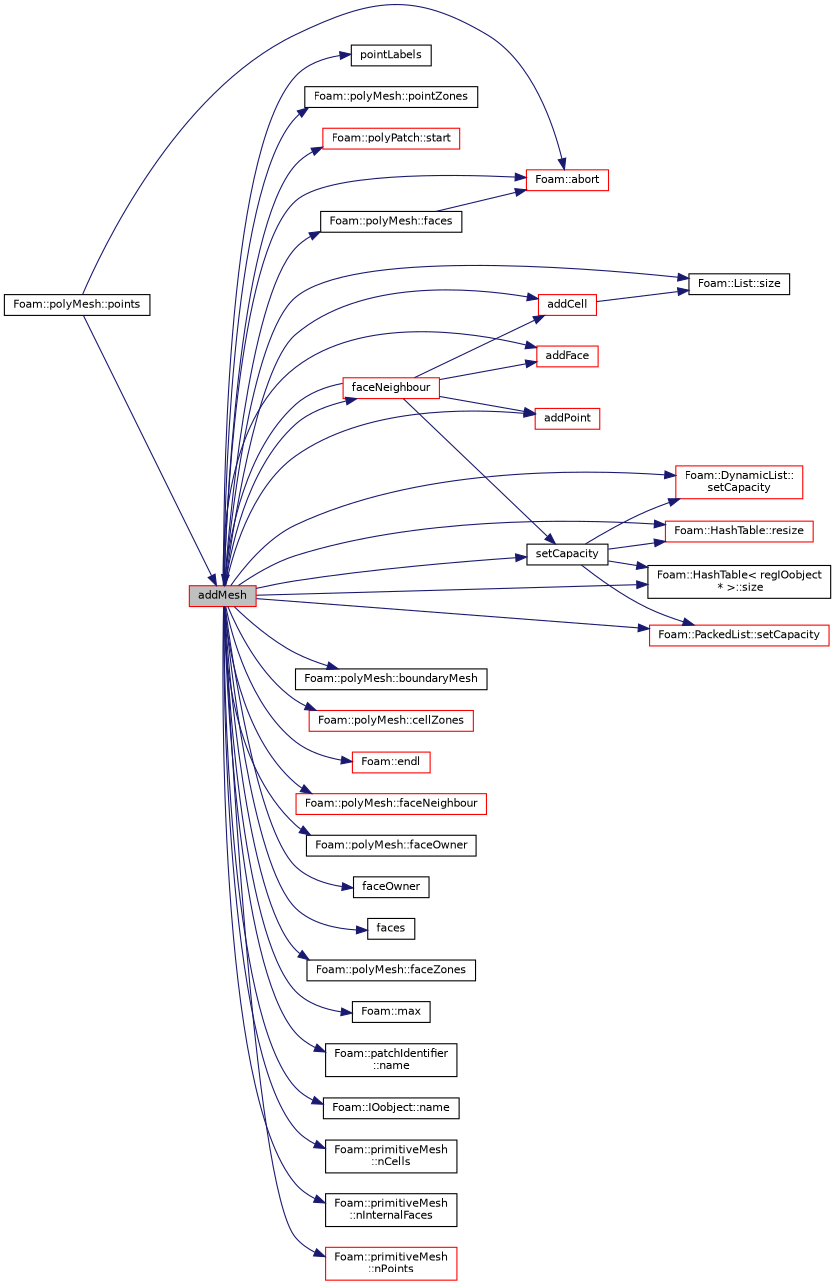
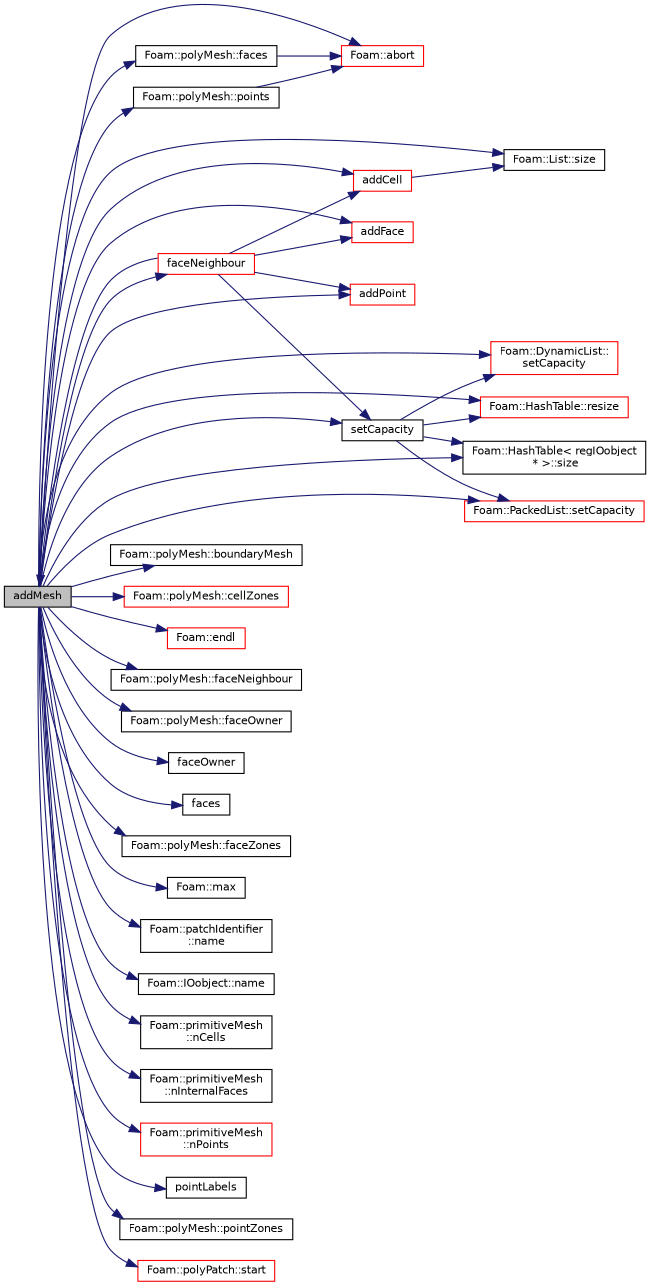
edge "Foam::polyMesh::points" -> "addMesh": reversed
node "addMesh": color red -> black
node "Foam::polyMesh::faceNeighbour": color red -> black
